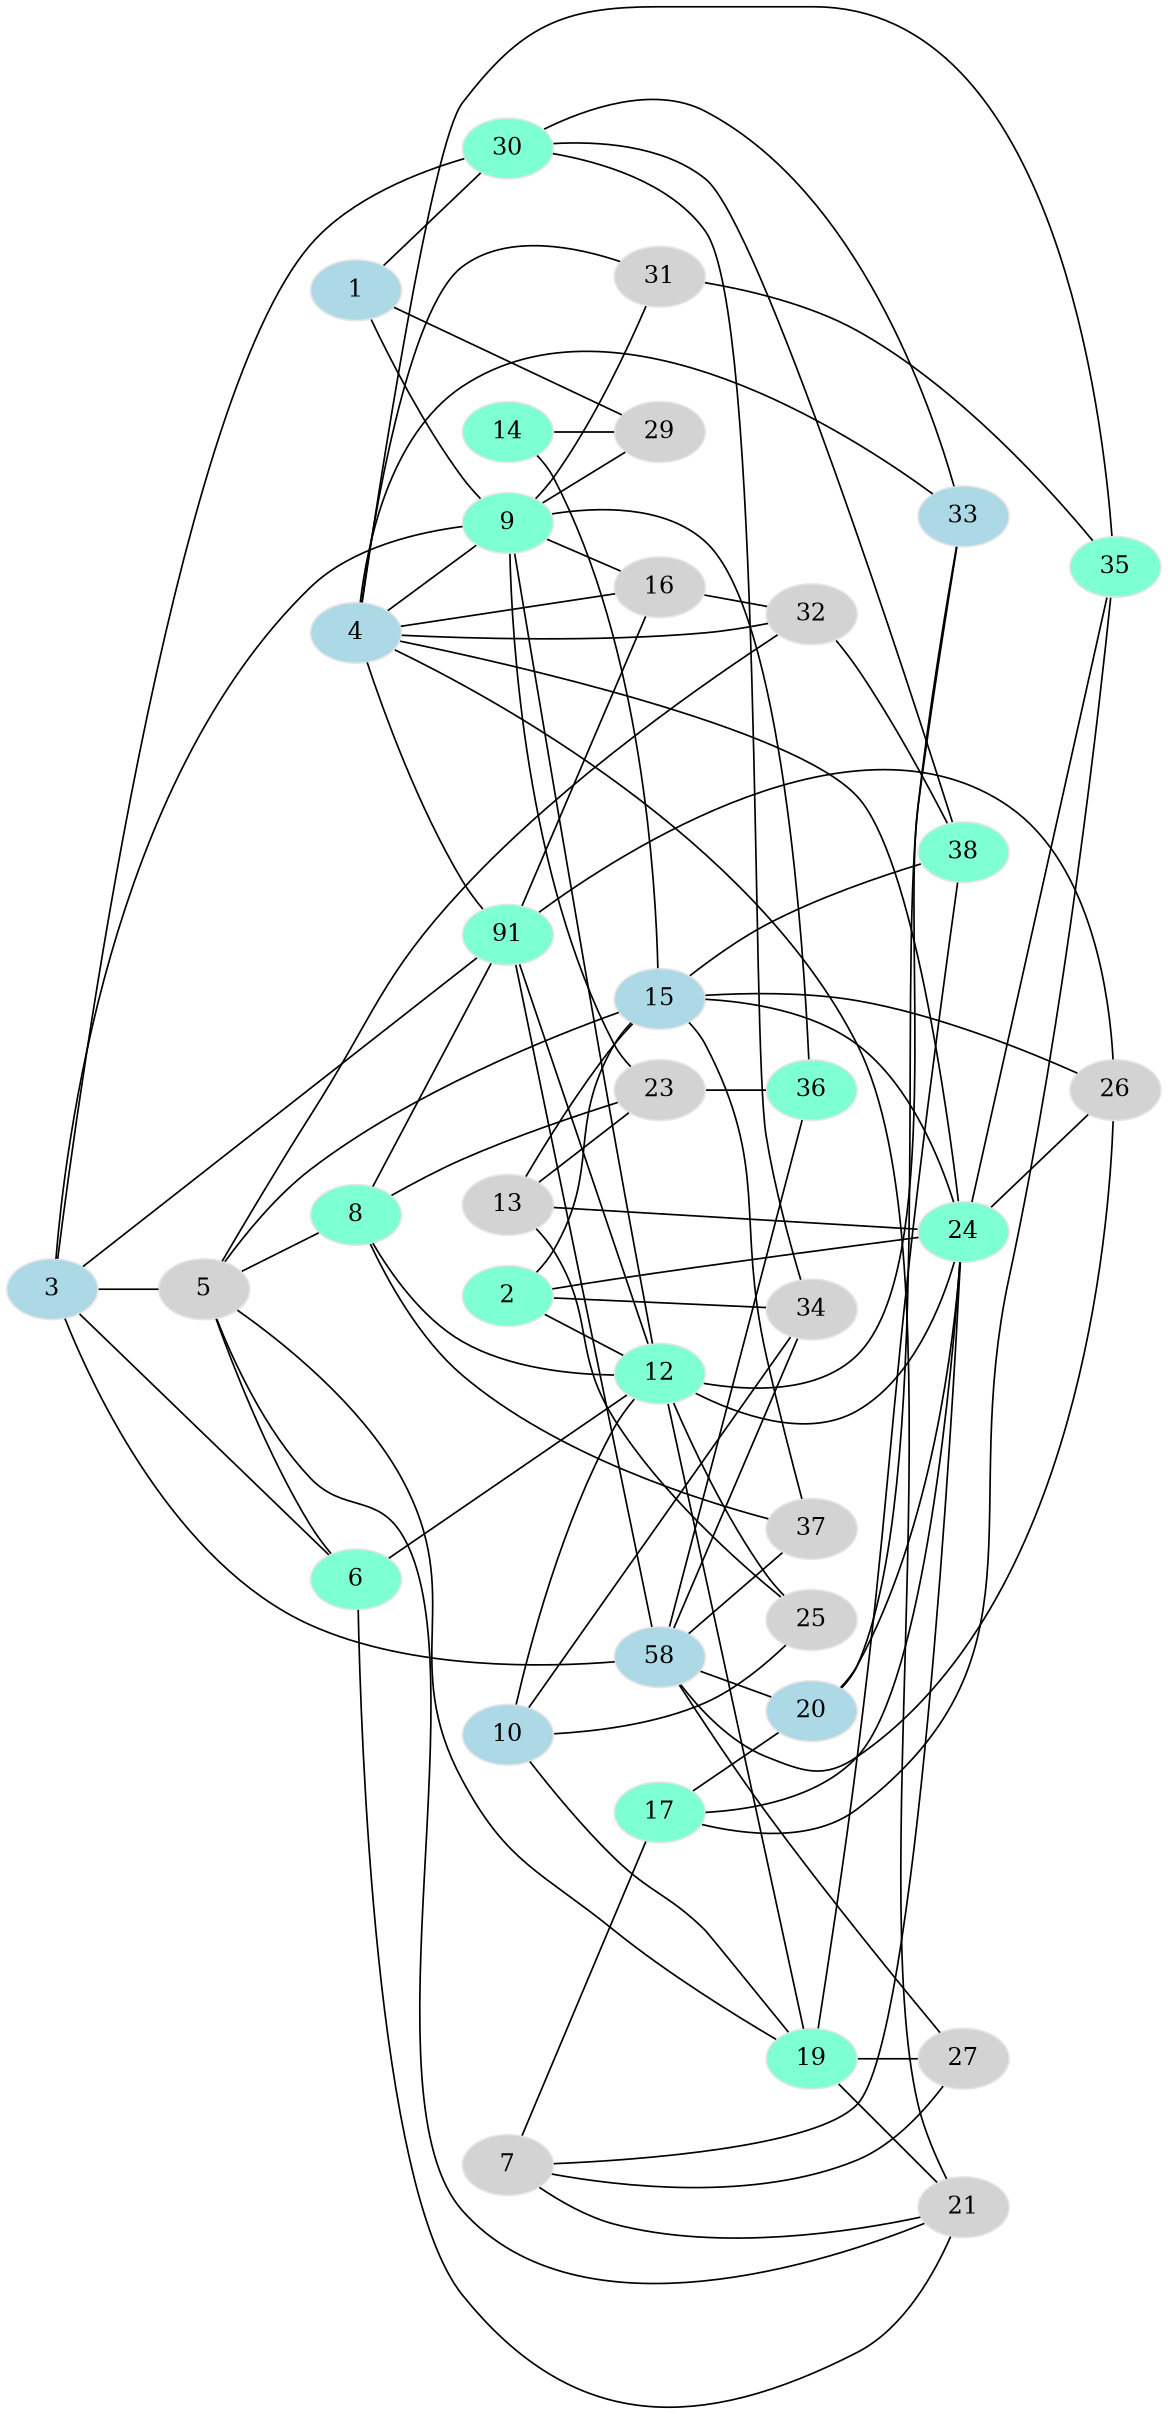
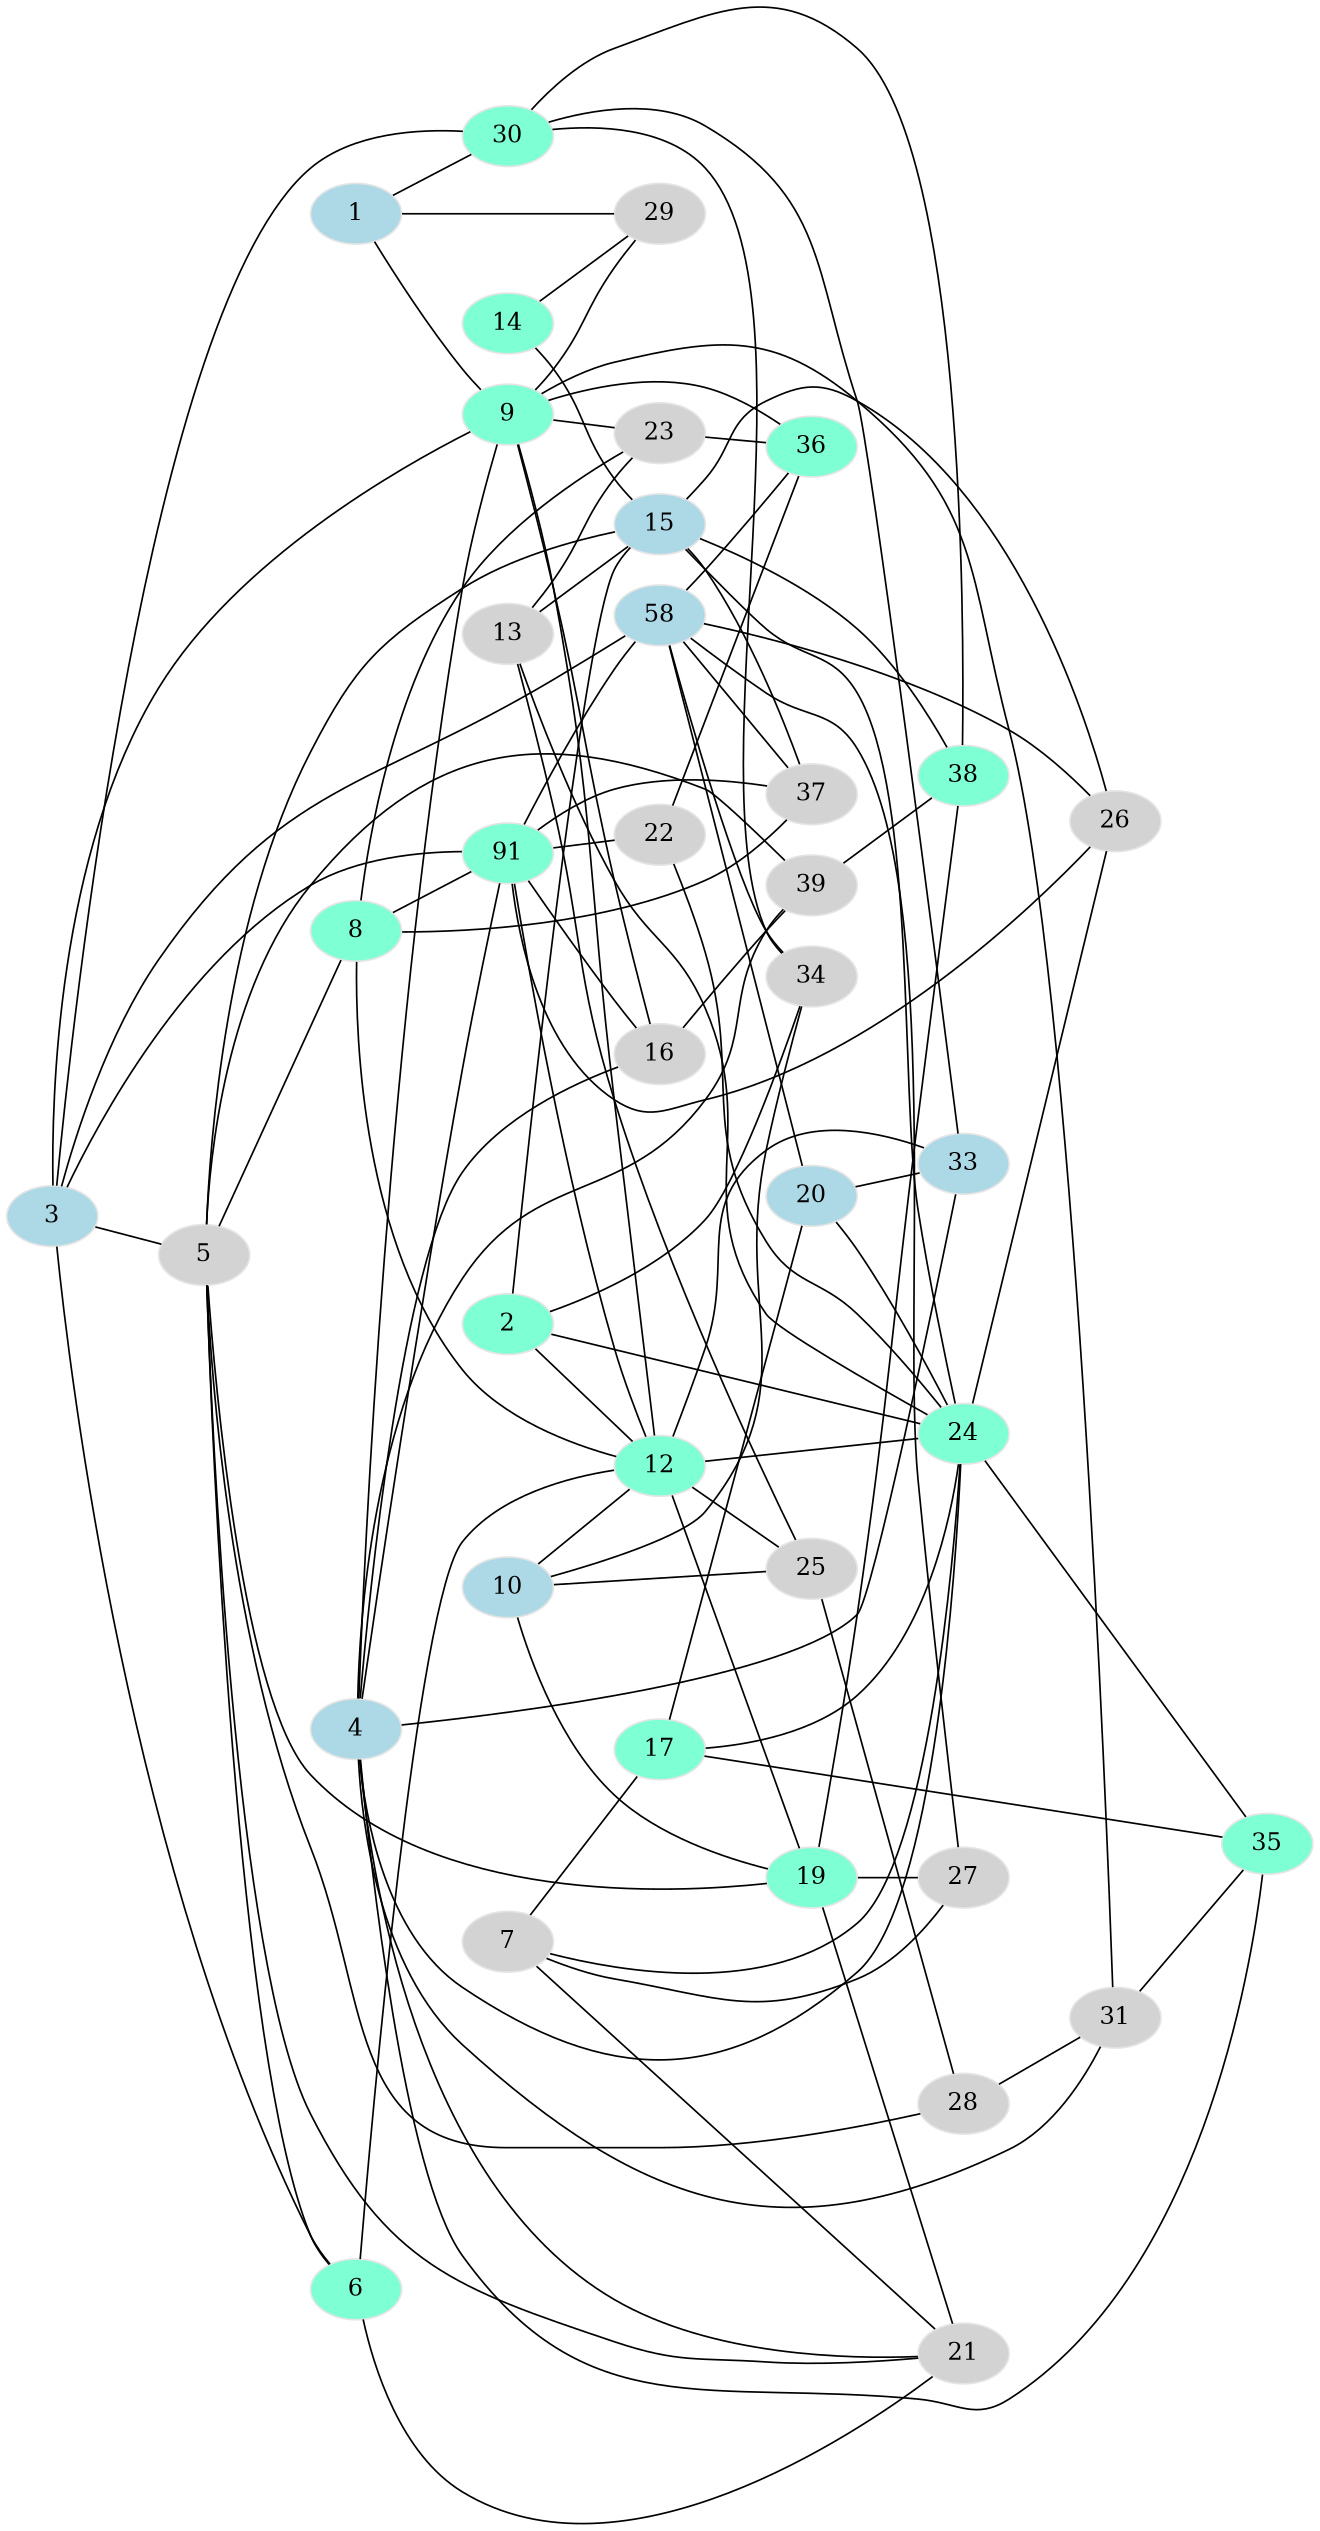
node "32": label "32" -> "39"
edge "37" -- "91": added
node "22": added
node "28": added
